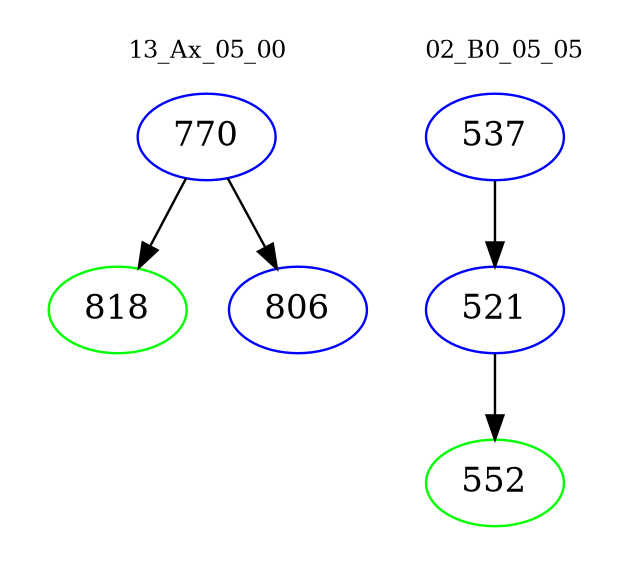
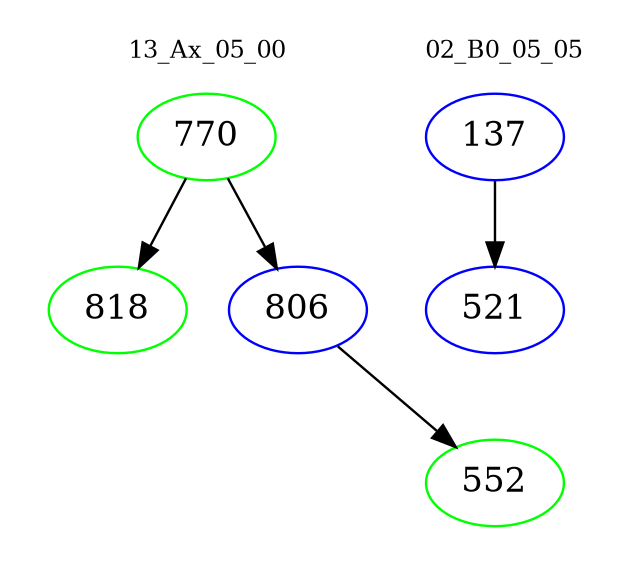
node "770": color blue -> green
node "537": label "537" -> "137"
edge "521" -> "552": now "806" -> "552"
